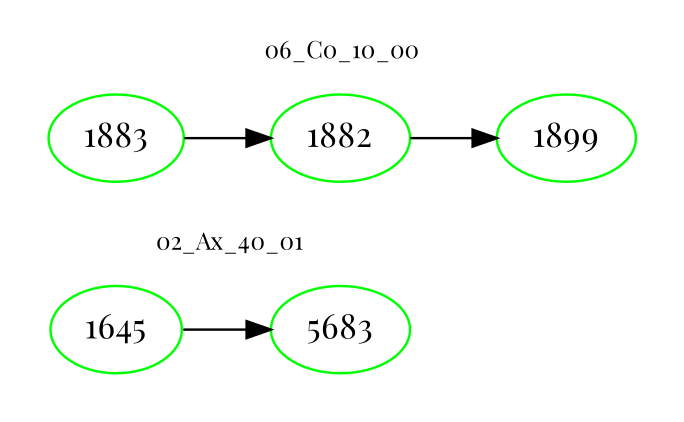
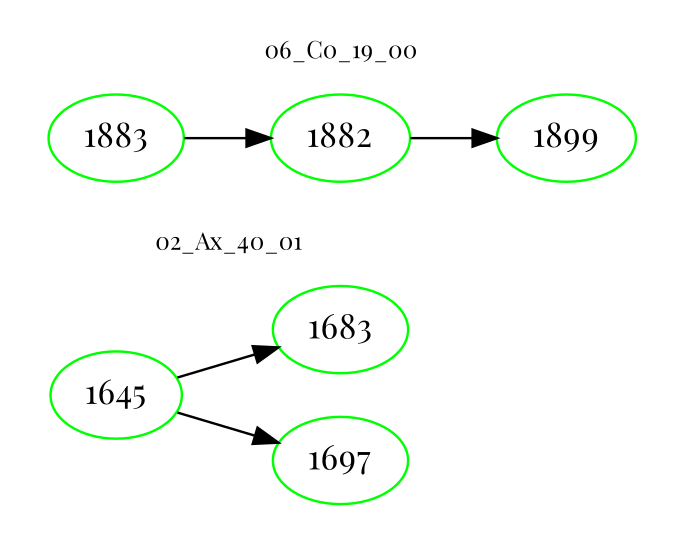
cluster "06_C0_10_00": label "06_C0_10_00" -> "06_C0_19_00"
node "5683": label "5683" -> "1683"
node "1697": added
